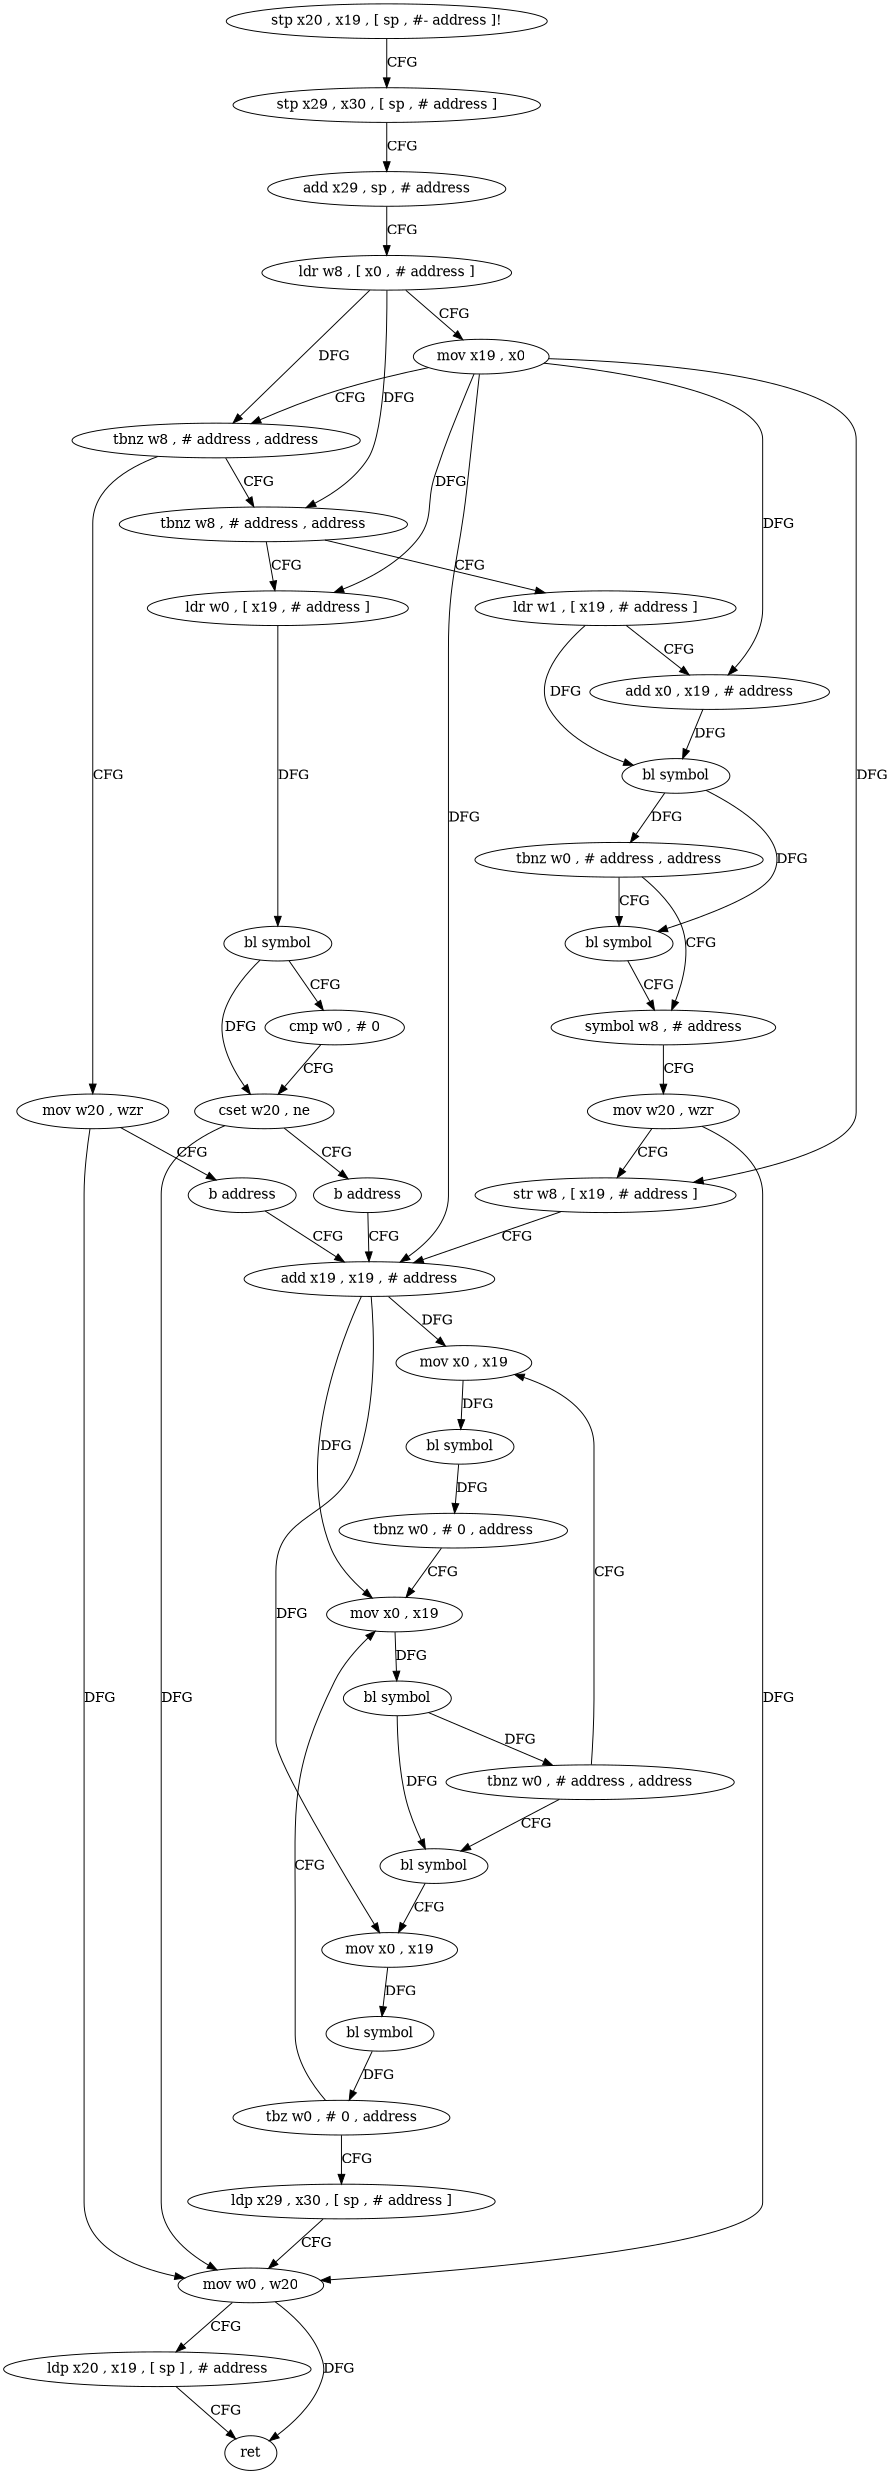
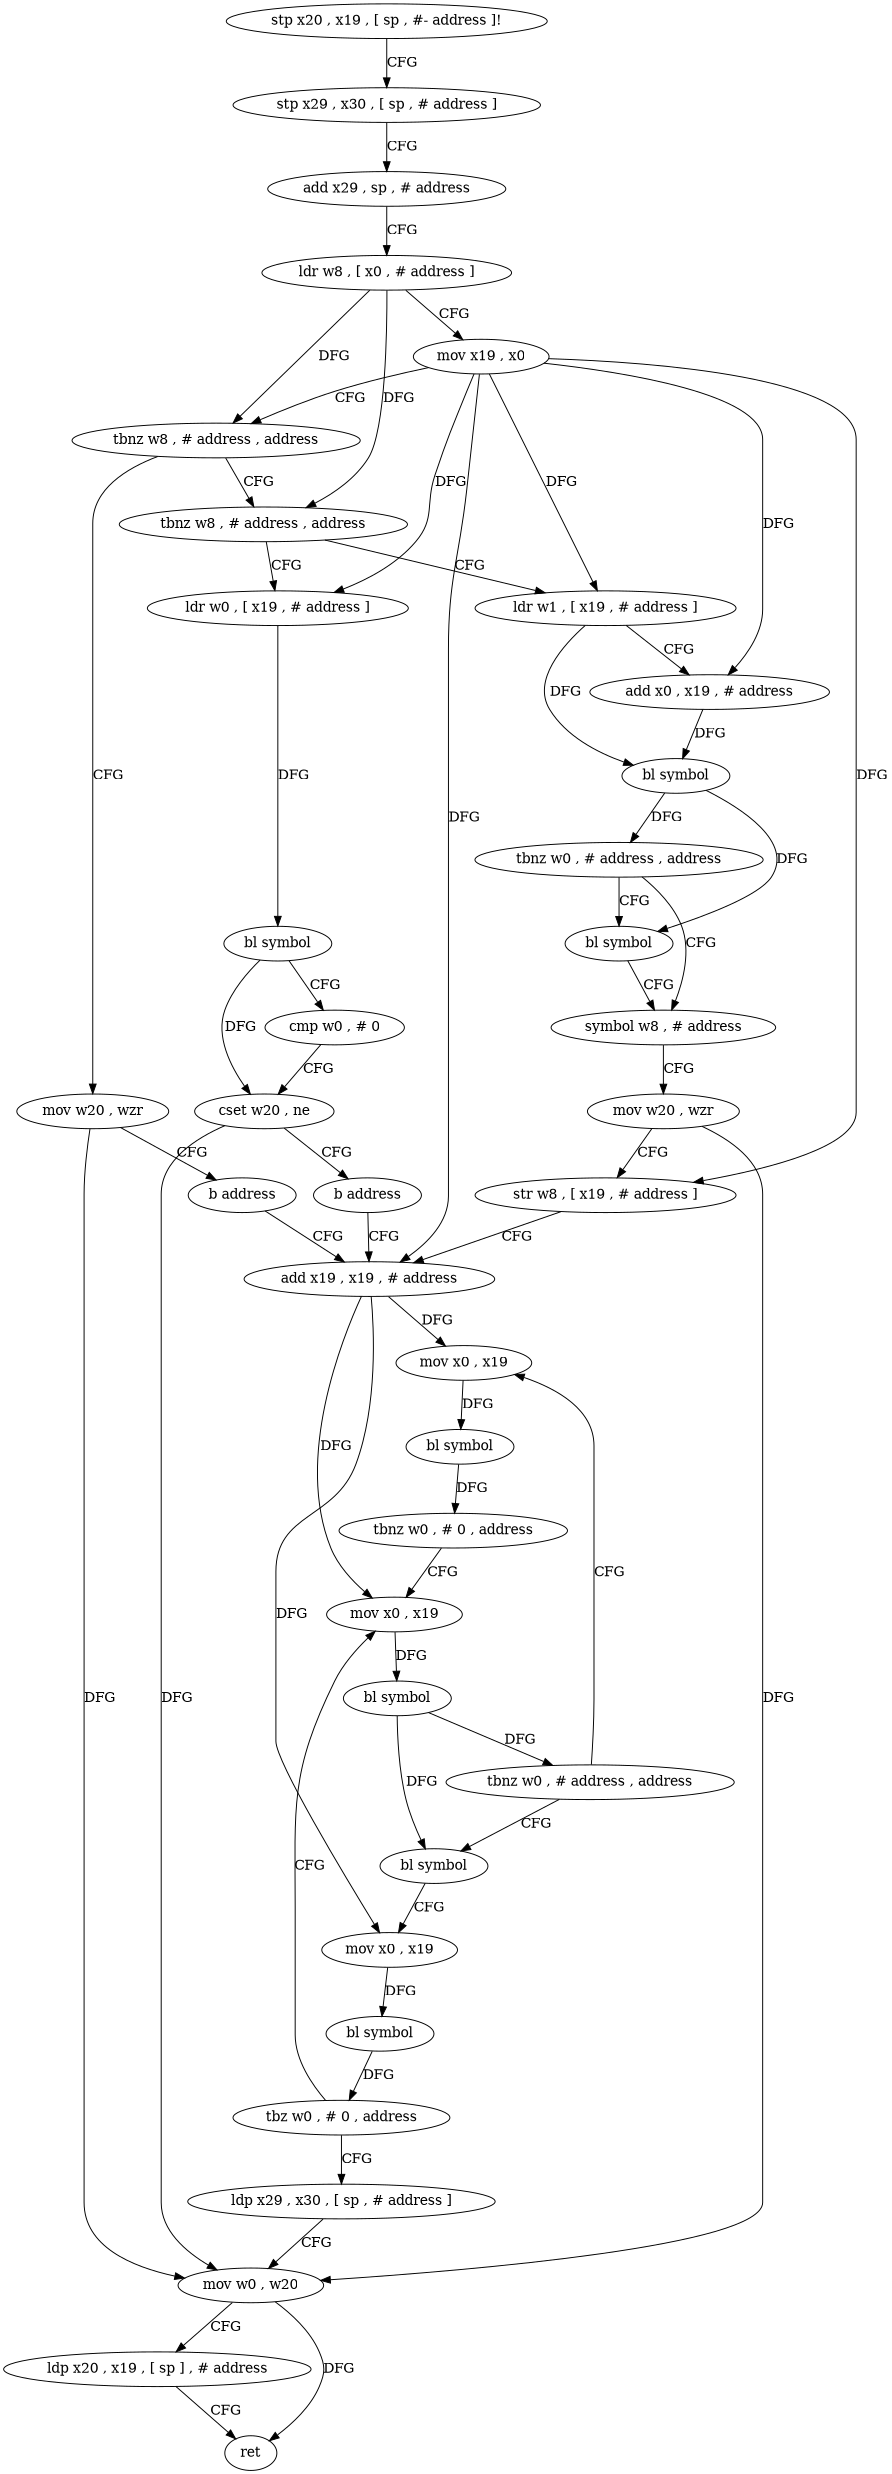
edge "mov x19 , x0" -> "ldr w1 , [ x19 , # address ]": added, label "DFG"
